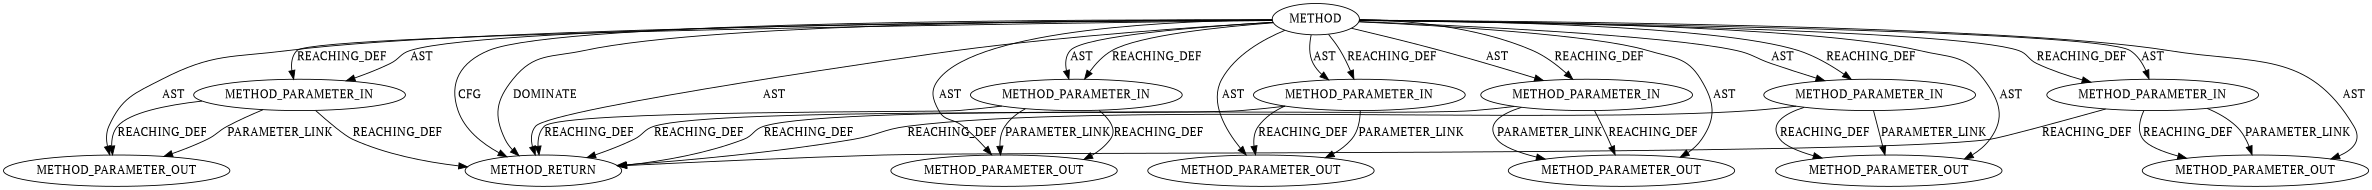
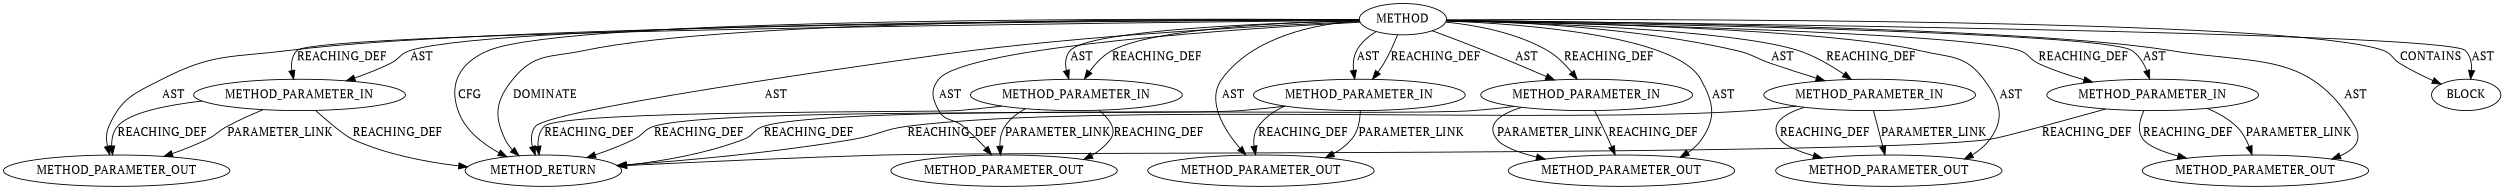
node "BLOCK": added
